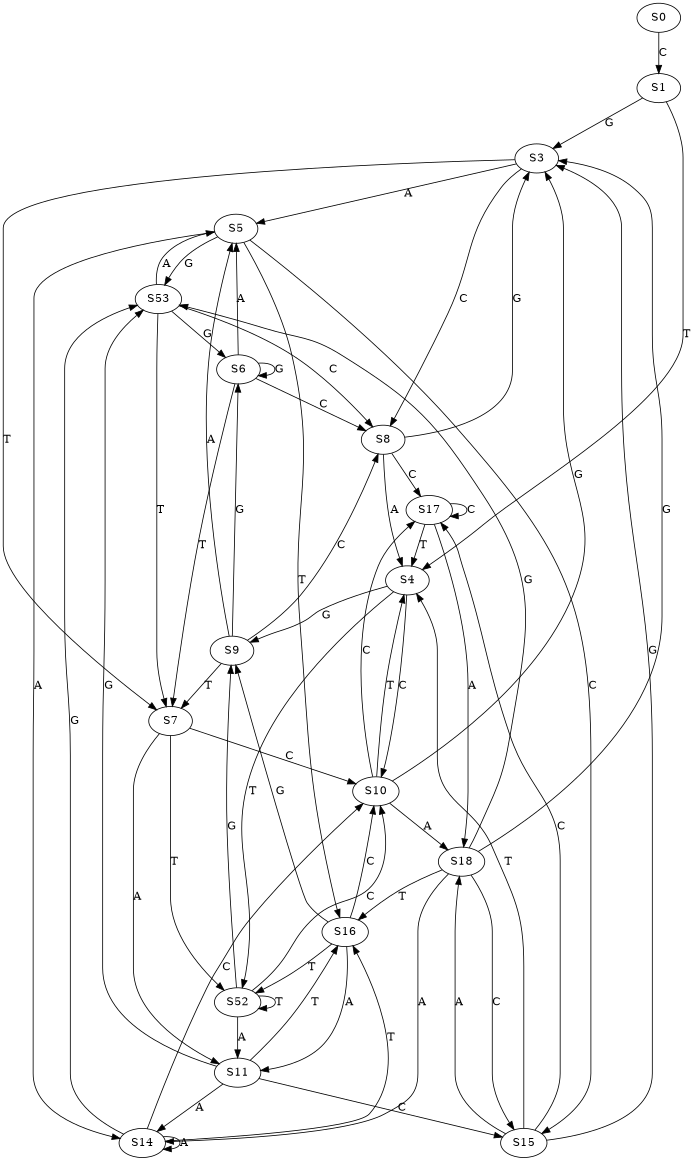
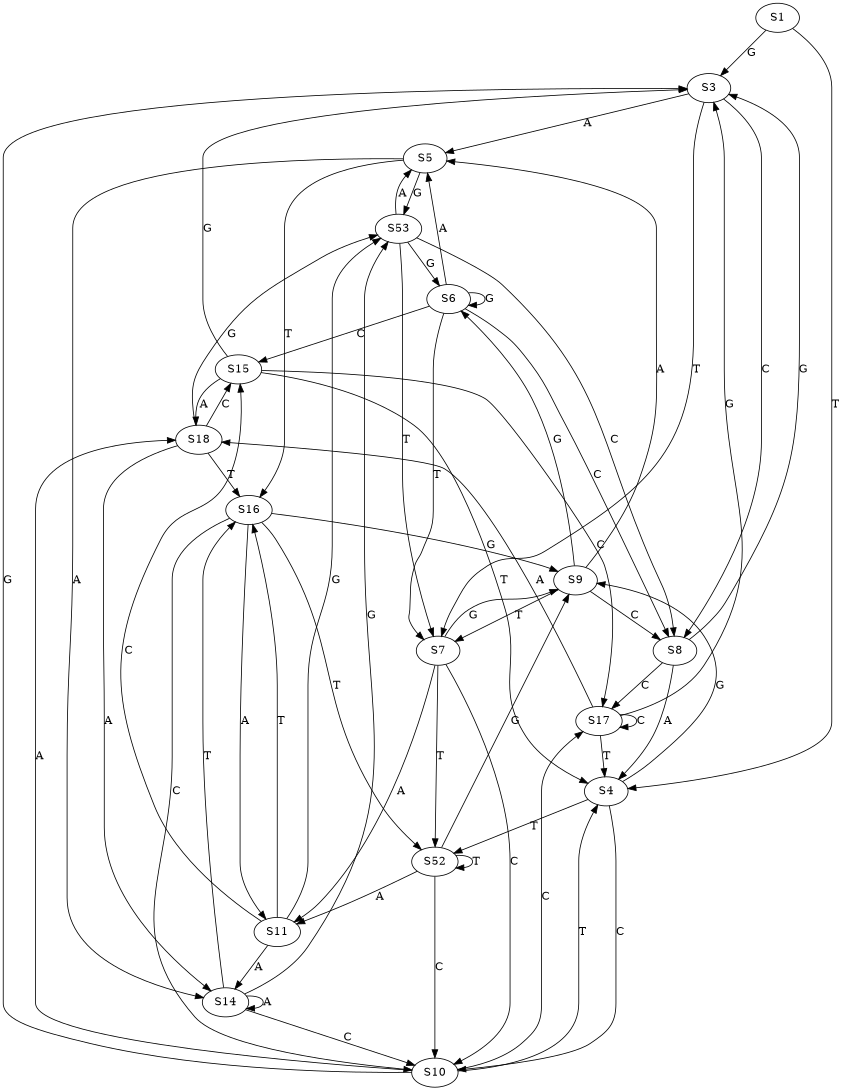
node "S0": removed
edge "S18" -> "S3": now "S17" -> "S3"
edge "S7" -> "S9": added, label "G"
edge "S5" -> "S15": now "S6" -> "S15"
